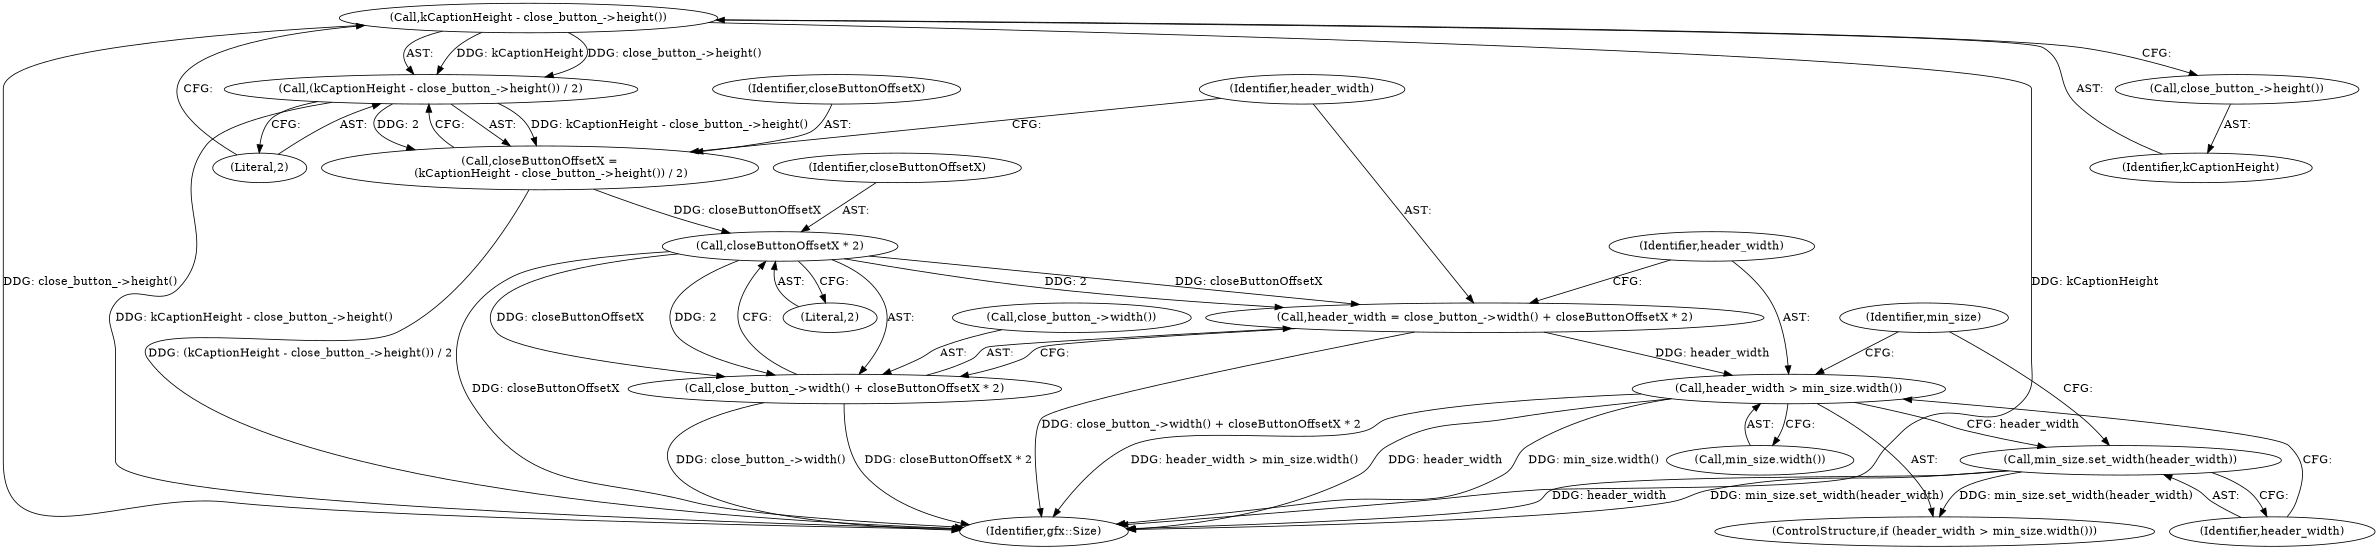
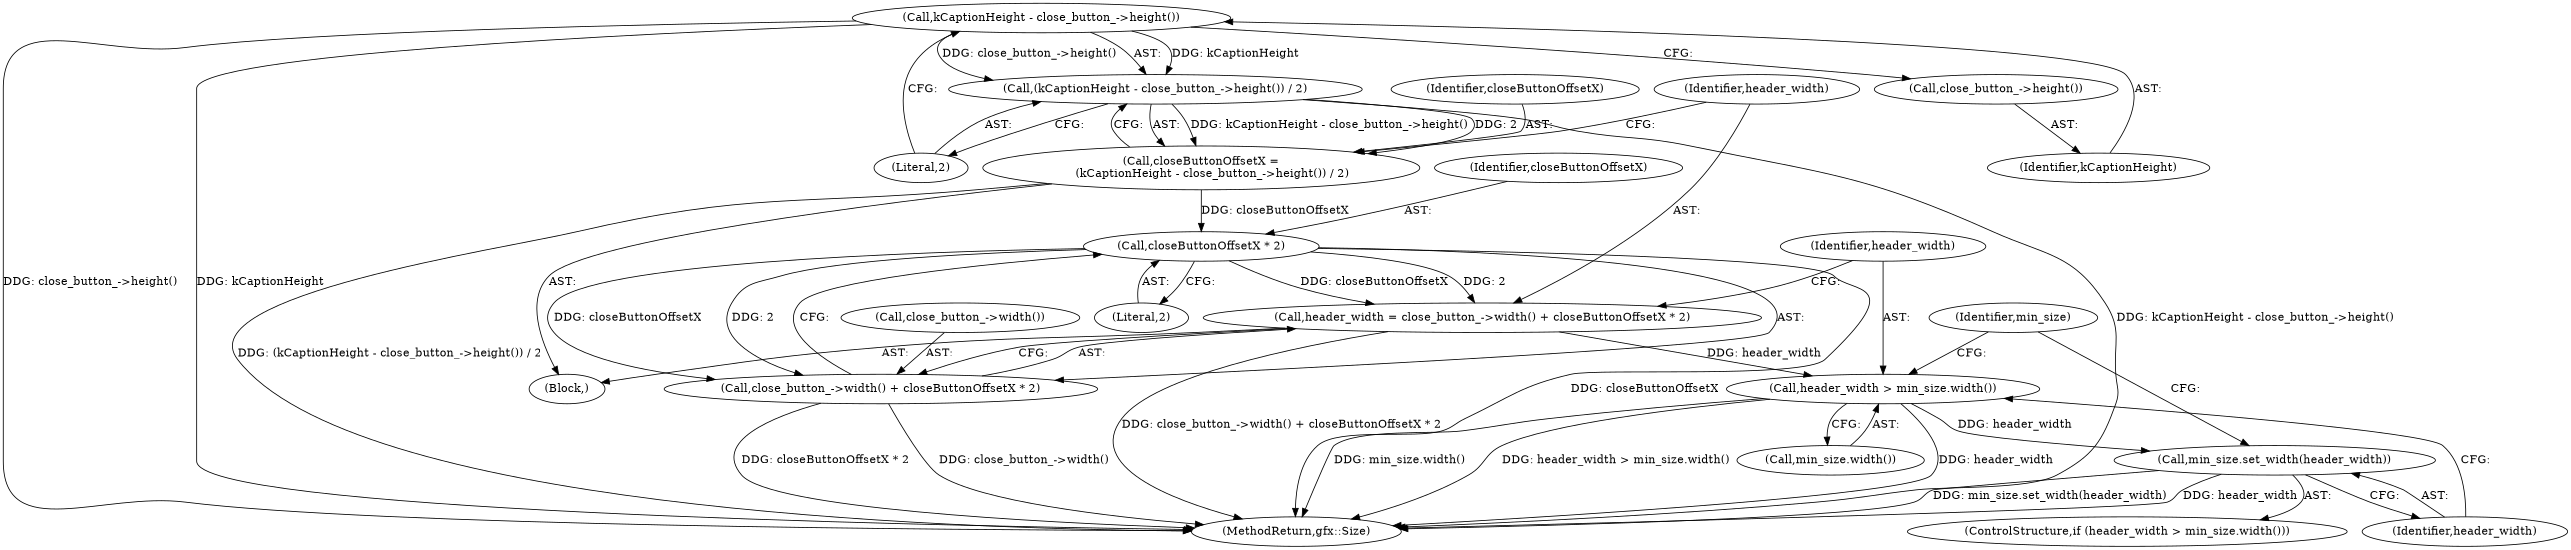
node "(Block,)": added
edge "(Call,header_width > min_size.width())" -> "(Call,min_size.set_width(header_width))": label "CFG: header_width" -> "DDG: header_width"
edge "(Call,header_width > min_size.width())" -> "(ControlStructure,if (header_width > min_size.width()))": removed, label "AST:"
edge "(Call,min_size.set_width(header_width))" -> "(ControlStructure,if (header_width > min_size.width()))": label "DDG: min_size.set_width(header_width)" -> "AST: "
node "(Identifier,gfx::Size)": label "(Identifier,gfx::Size)" -> "(MethodReturn,gfx::Size)"
